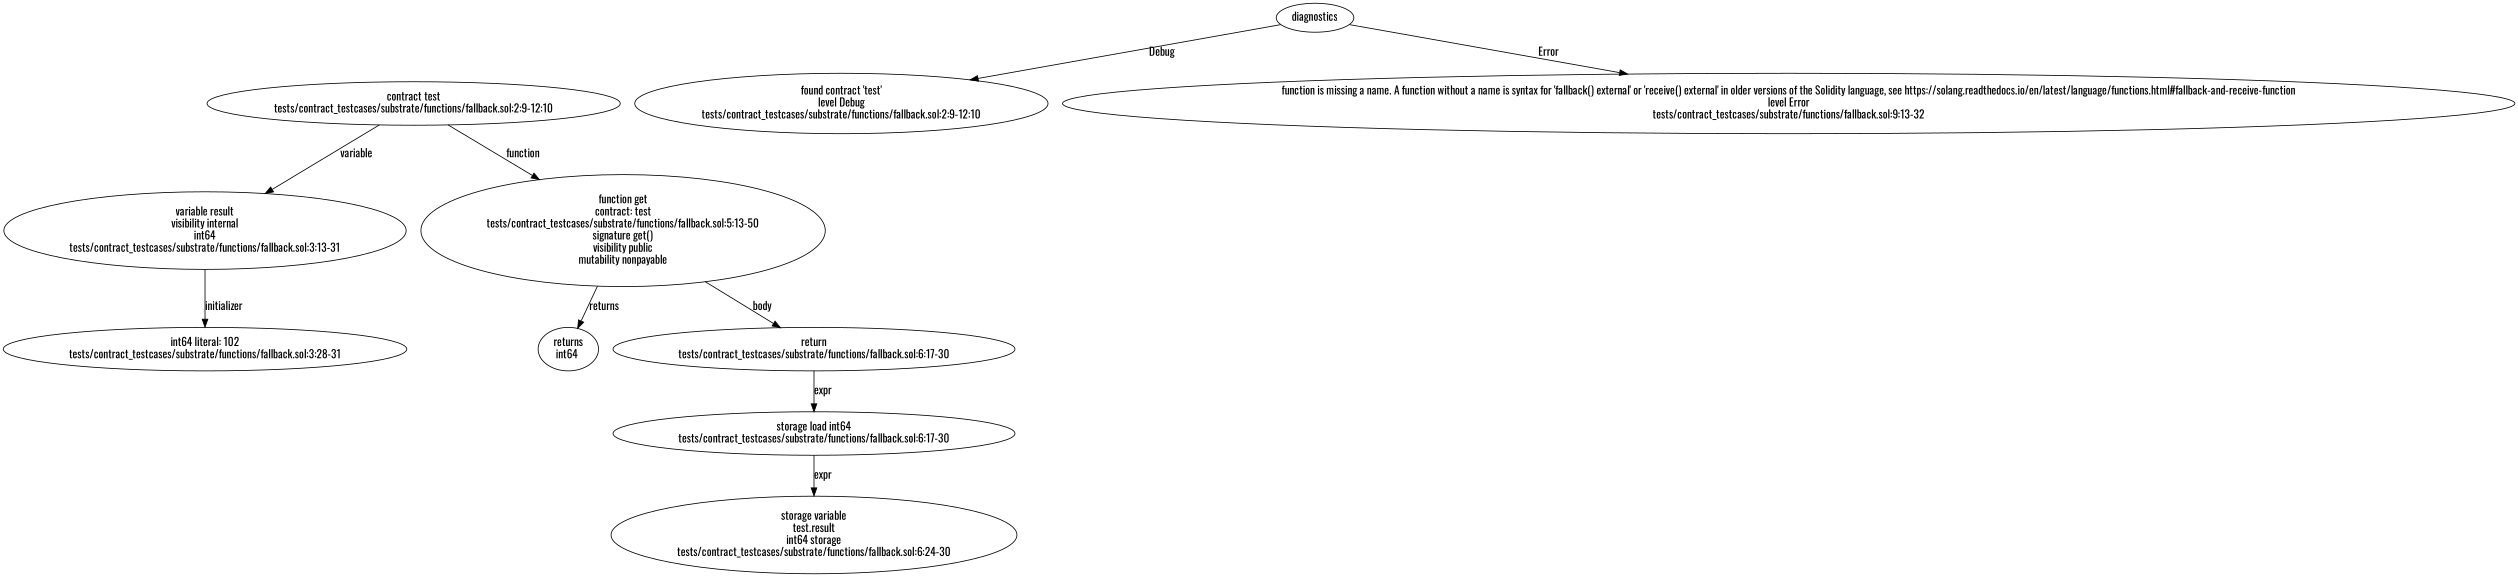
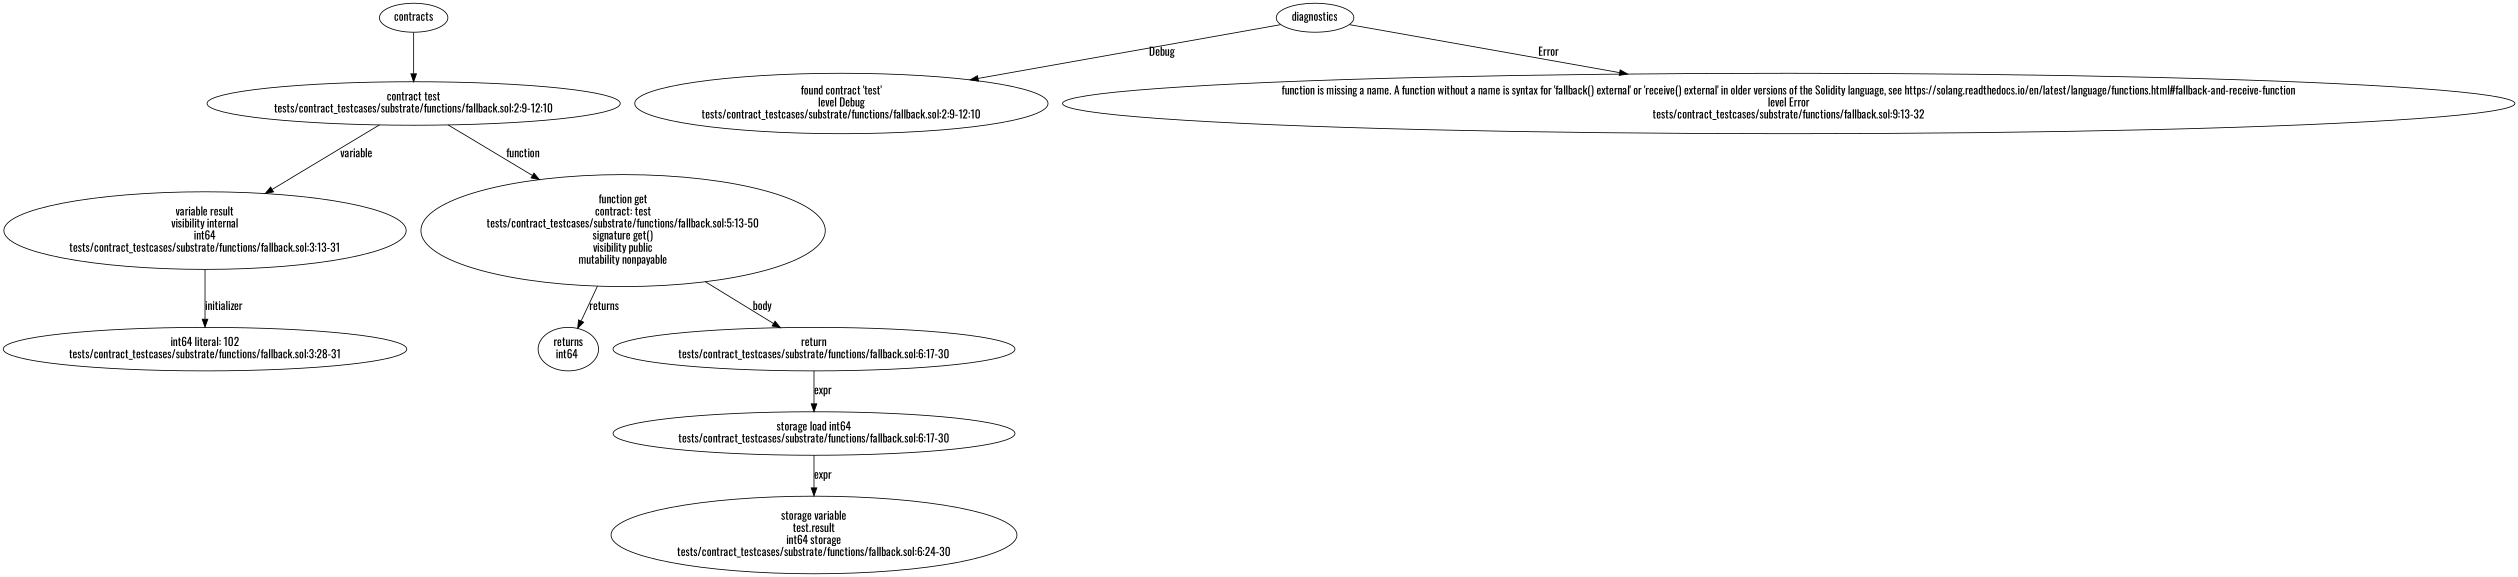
node "contracts": added
